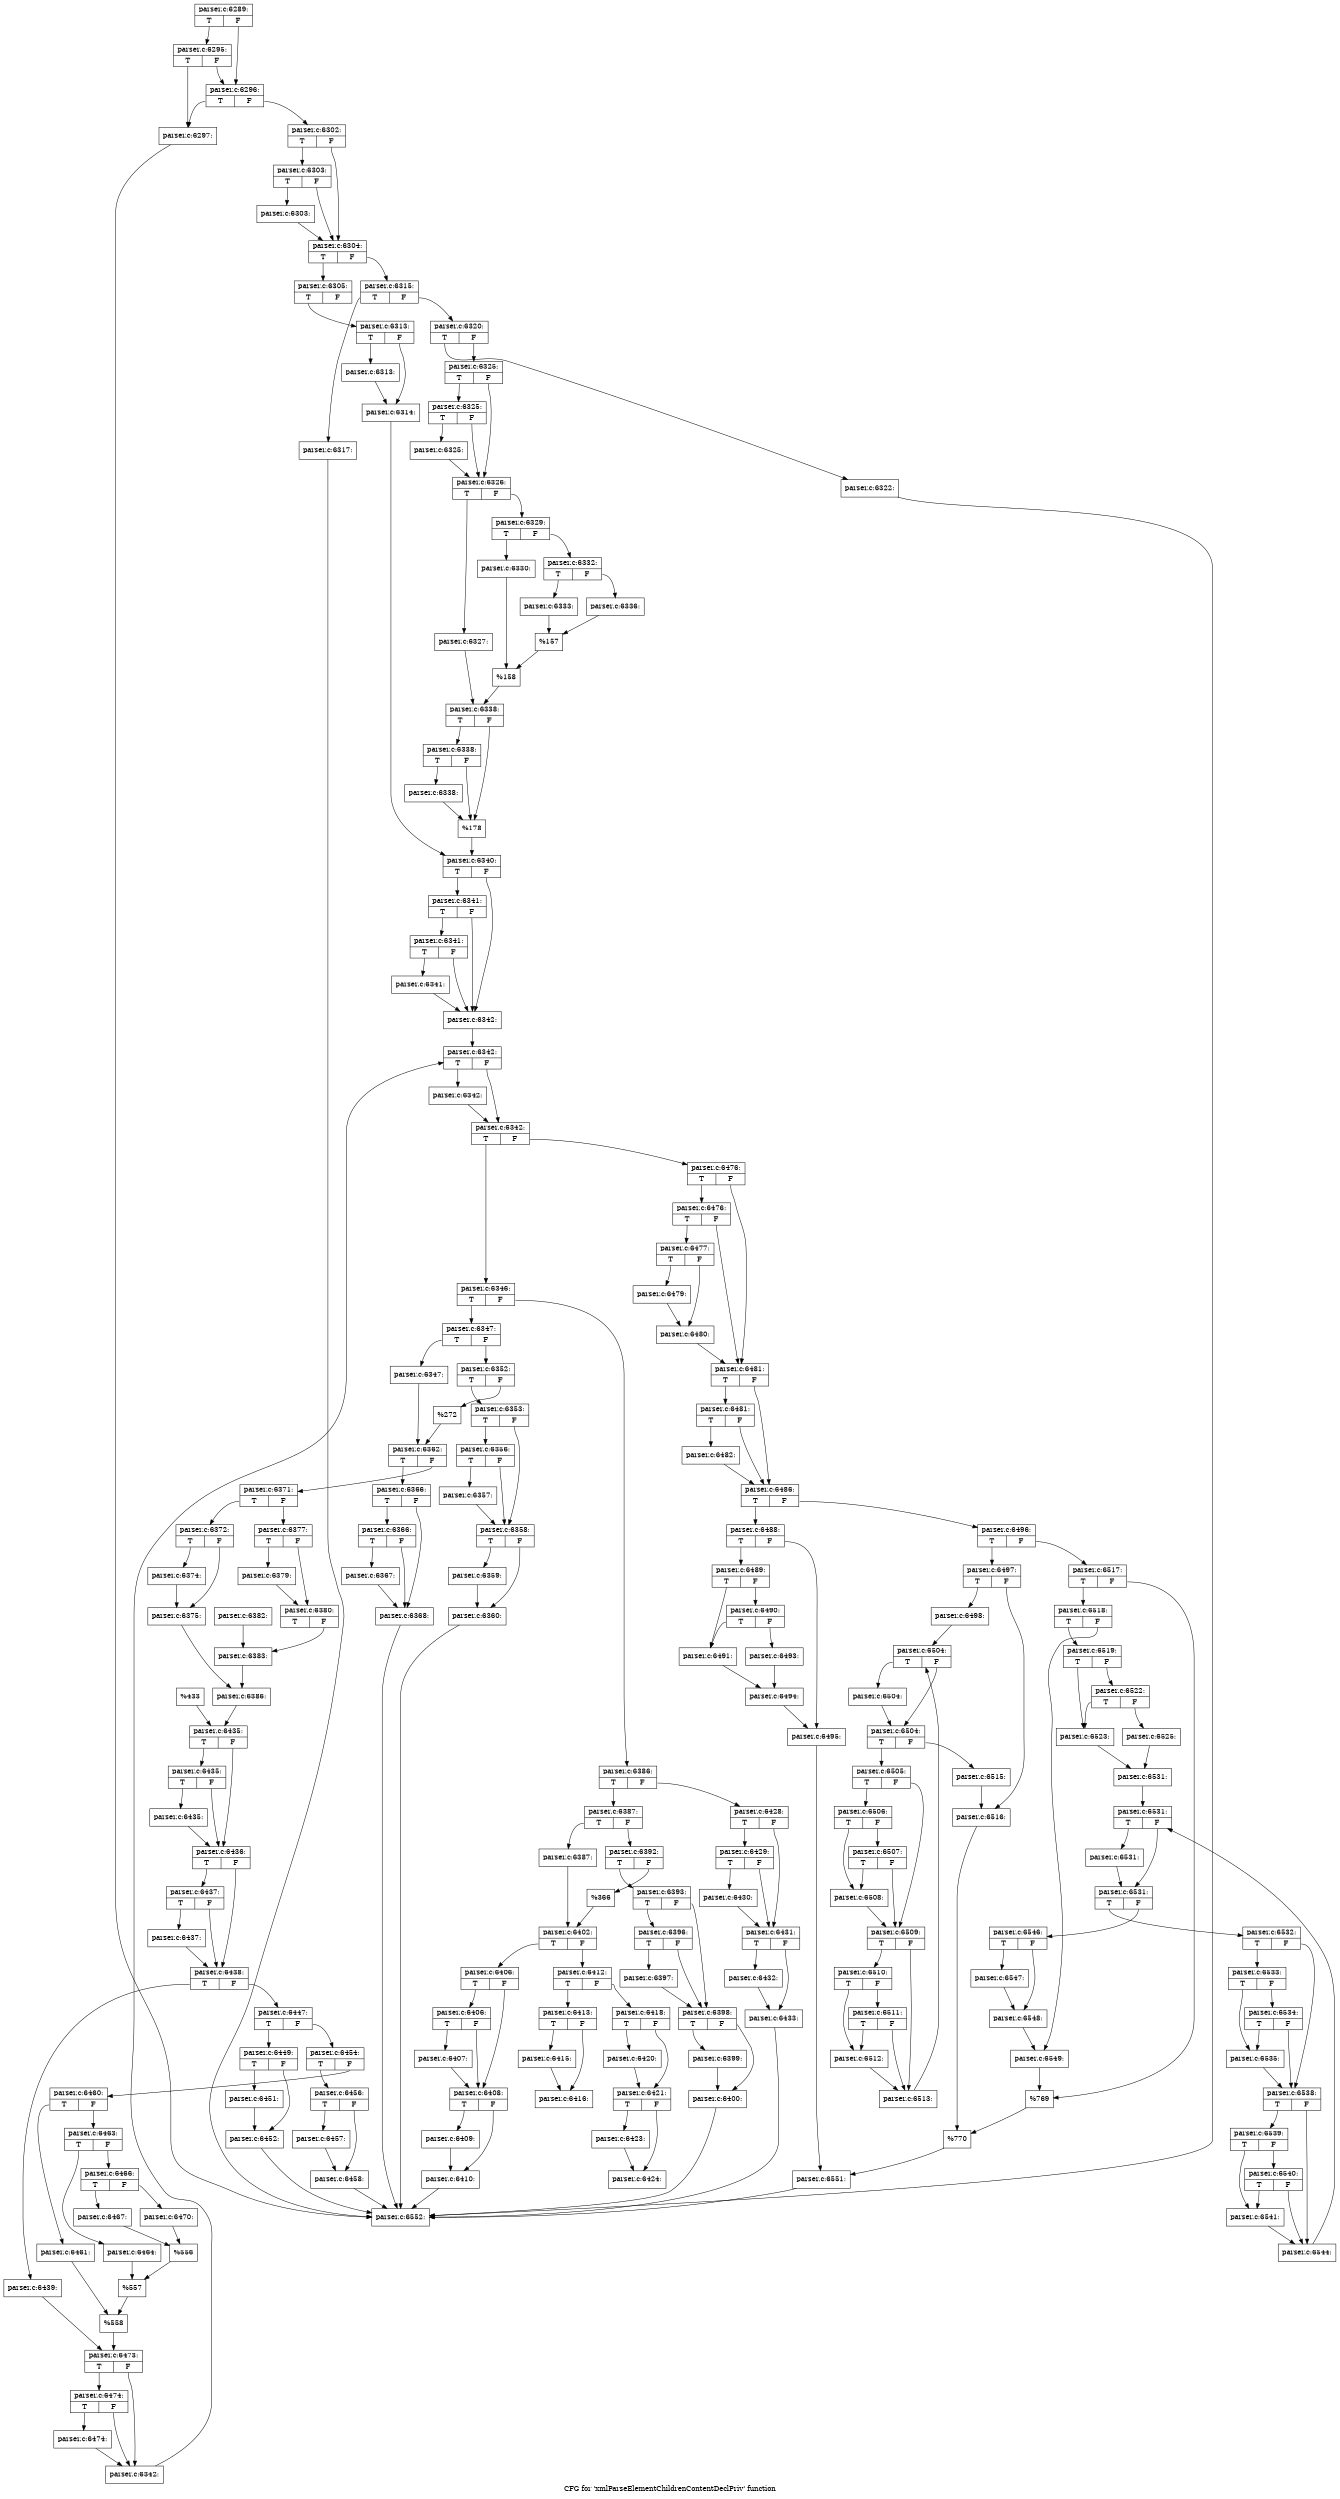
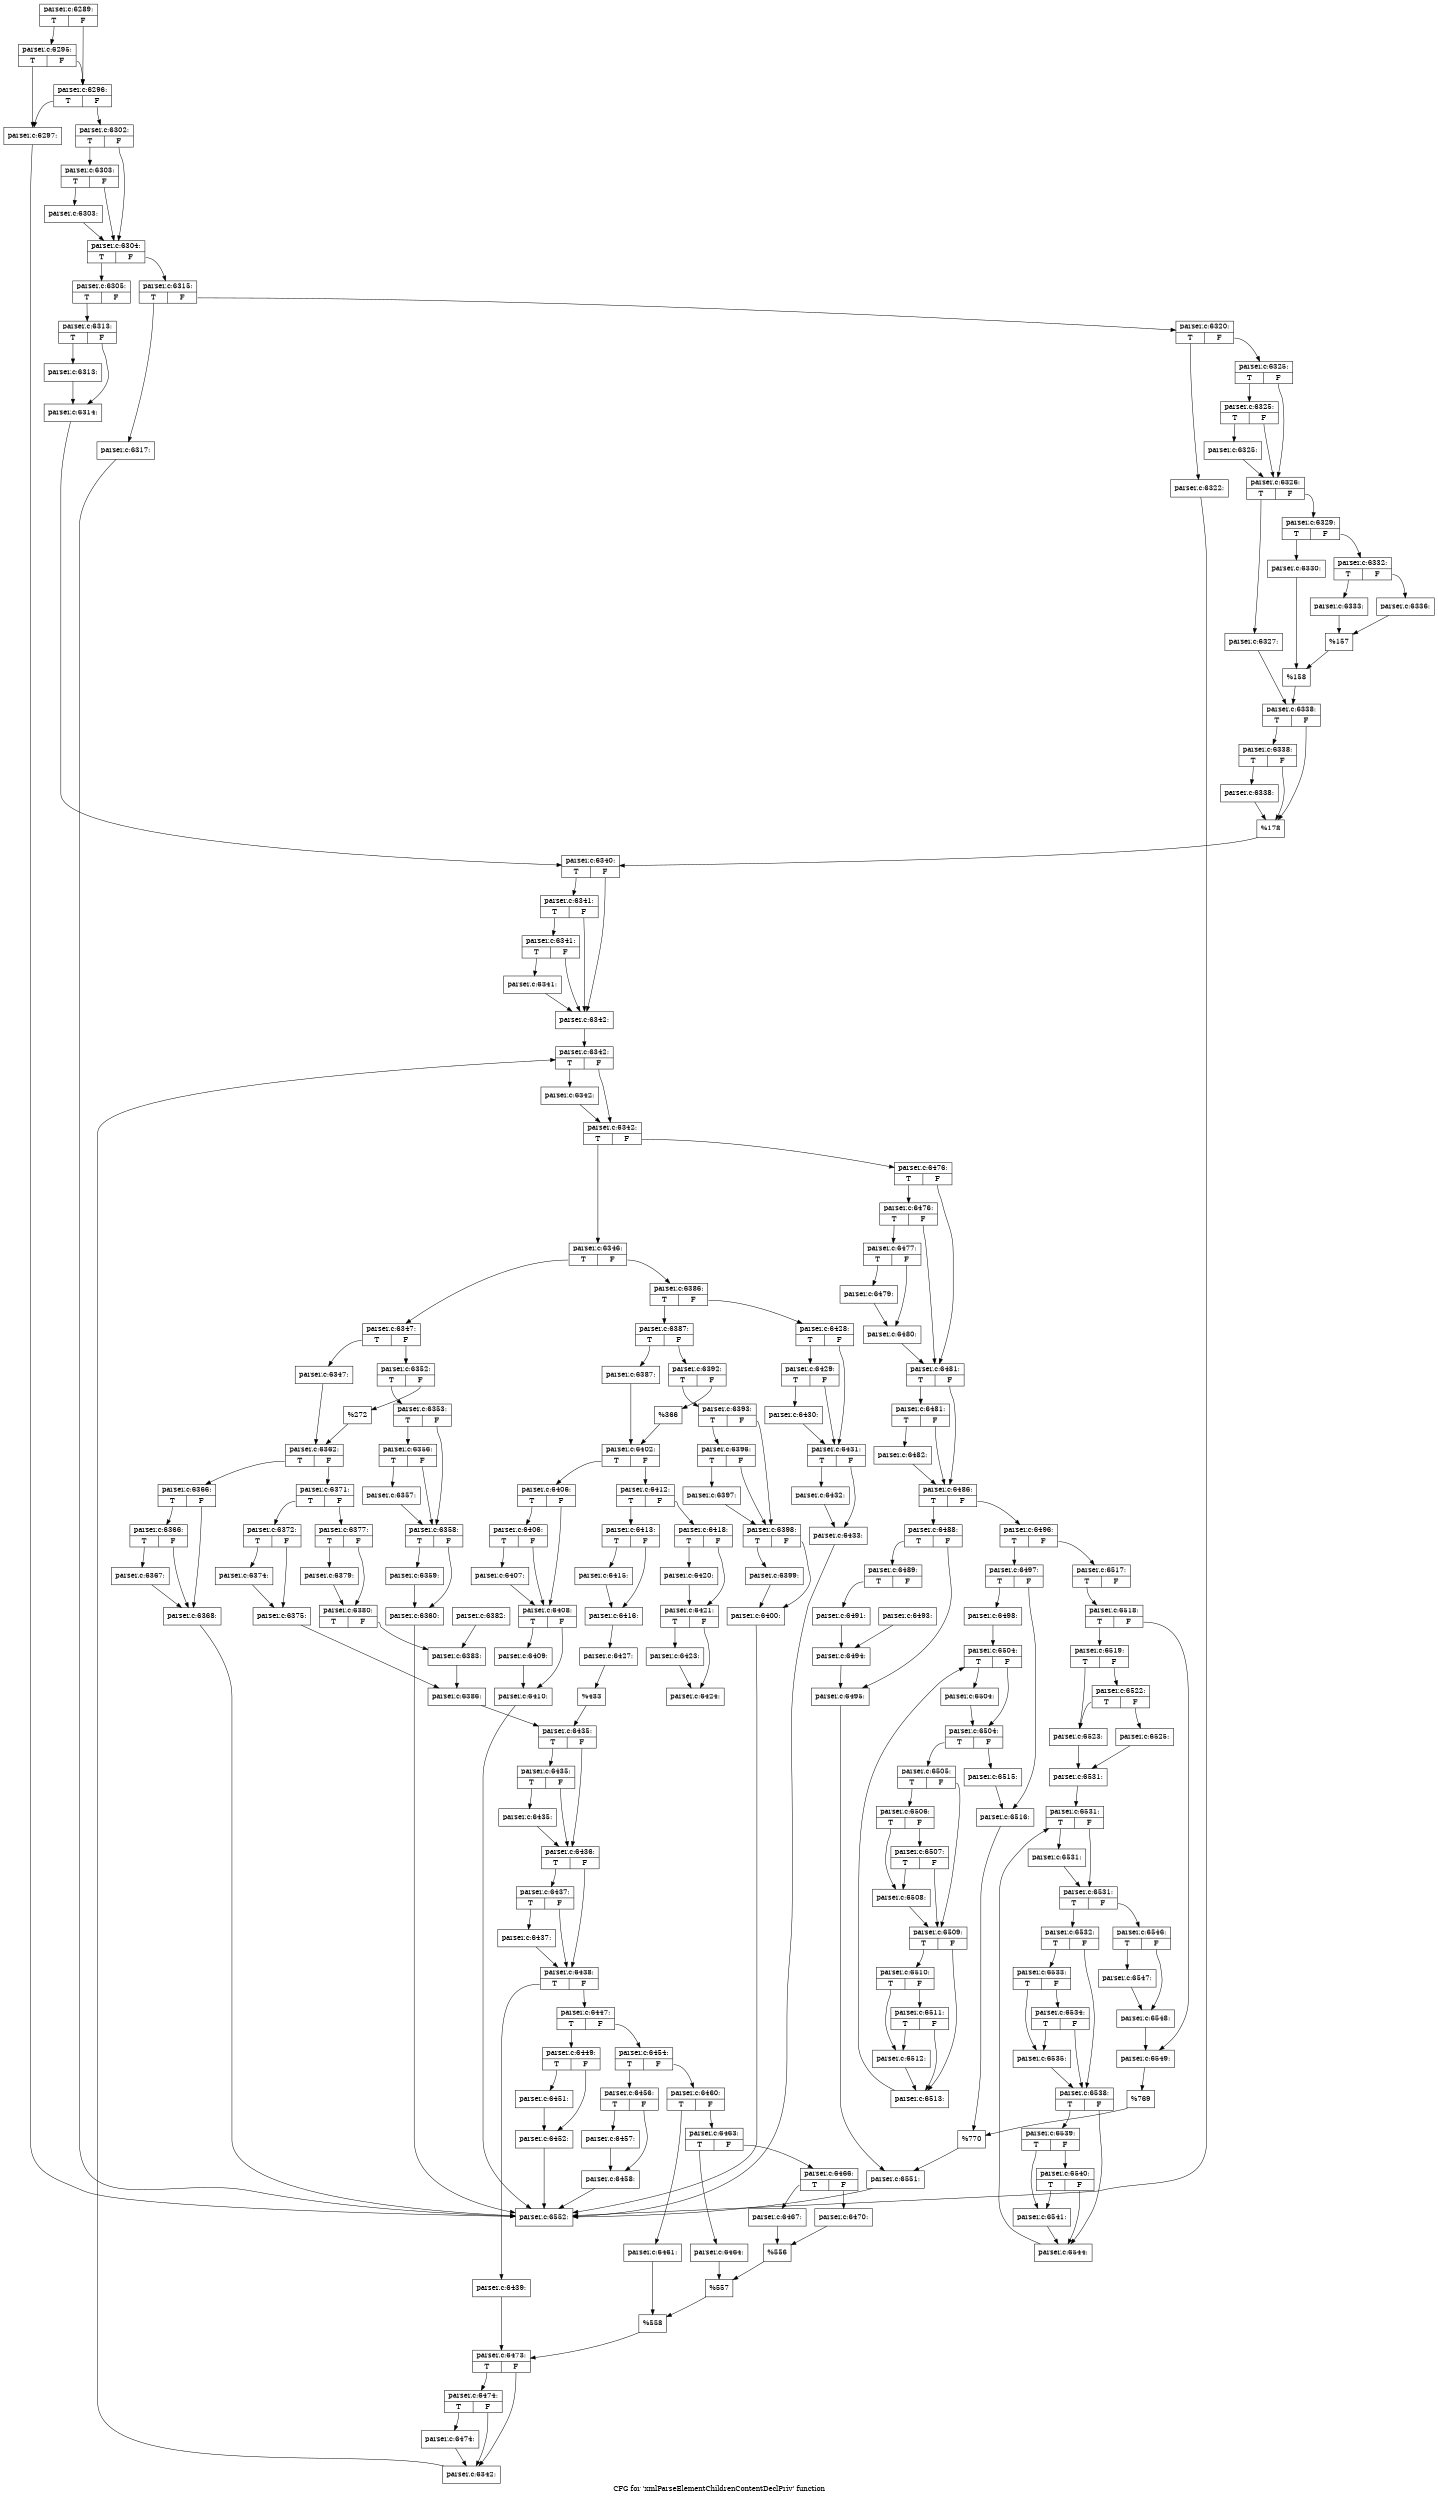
node "parser.c:6490:": removed
node "parser.c:6427:": added
edge "parser.c:6517:" -> "%769": removed
